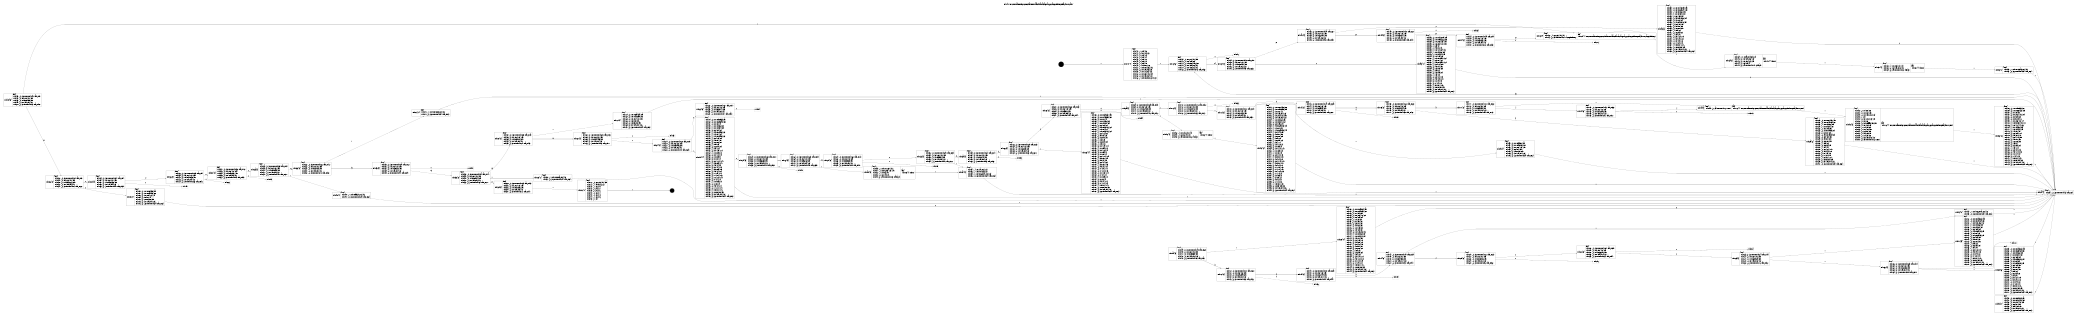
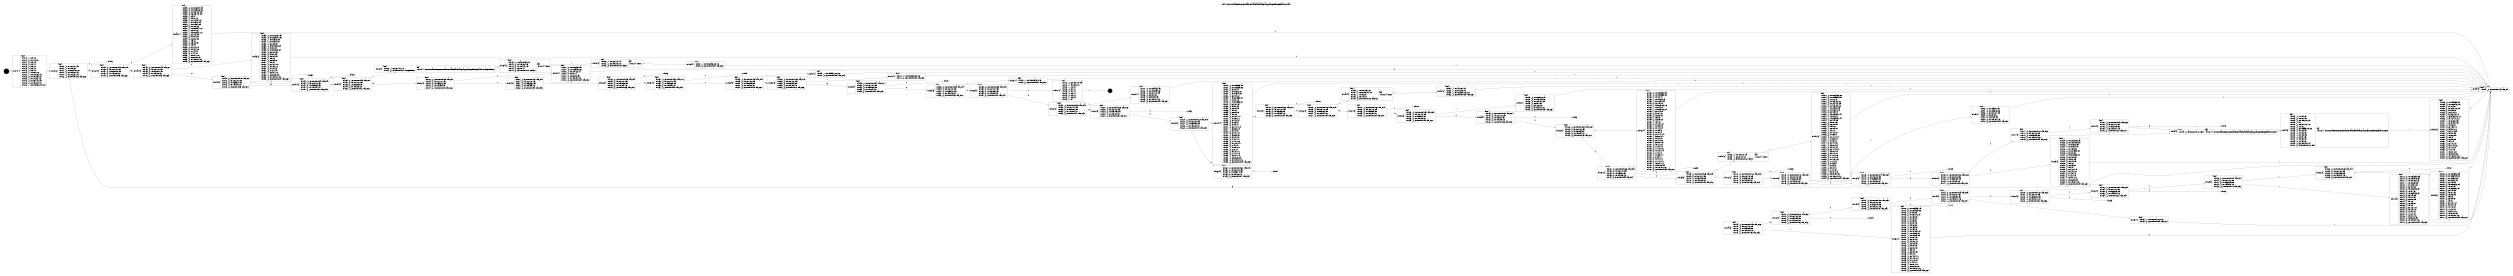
edge "0x4014d4 [25]" -> "0x401d60 [9]": now "0x4014d4 [25]" -> "0x4014ed [25]"
edge "0x4015b5 [25]" -> "0x4015e7 [25]": now "0x4015ce [25]" -> "0x4015e7 [25]"
edge "0x401696 [25]" -> "0x401a24 [23]": now "0x401696 [25]" -> "0x4019bc [27]"
node "0x401d9b": removed
